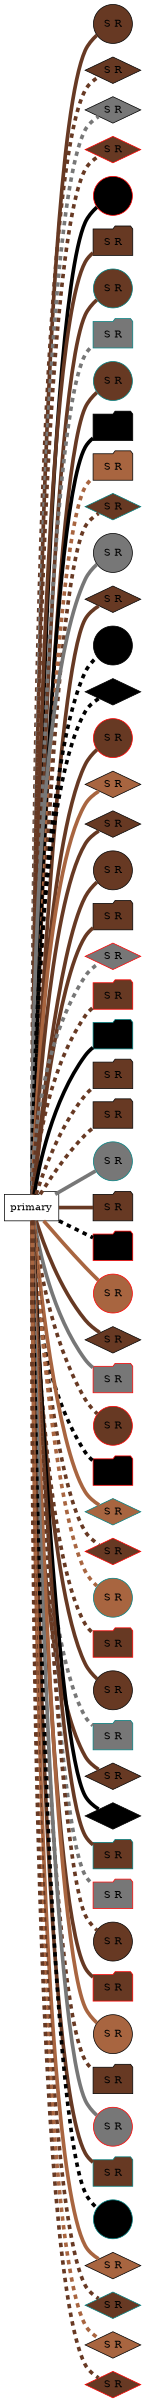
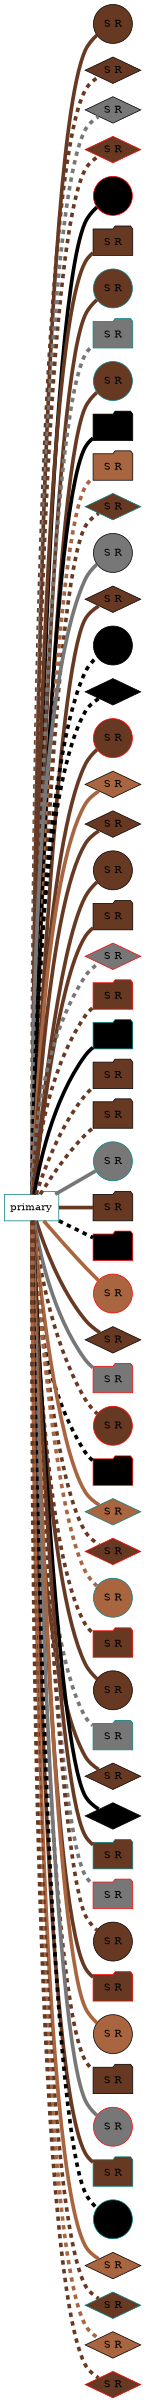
node "primary": color black -> teal
